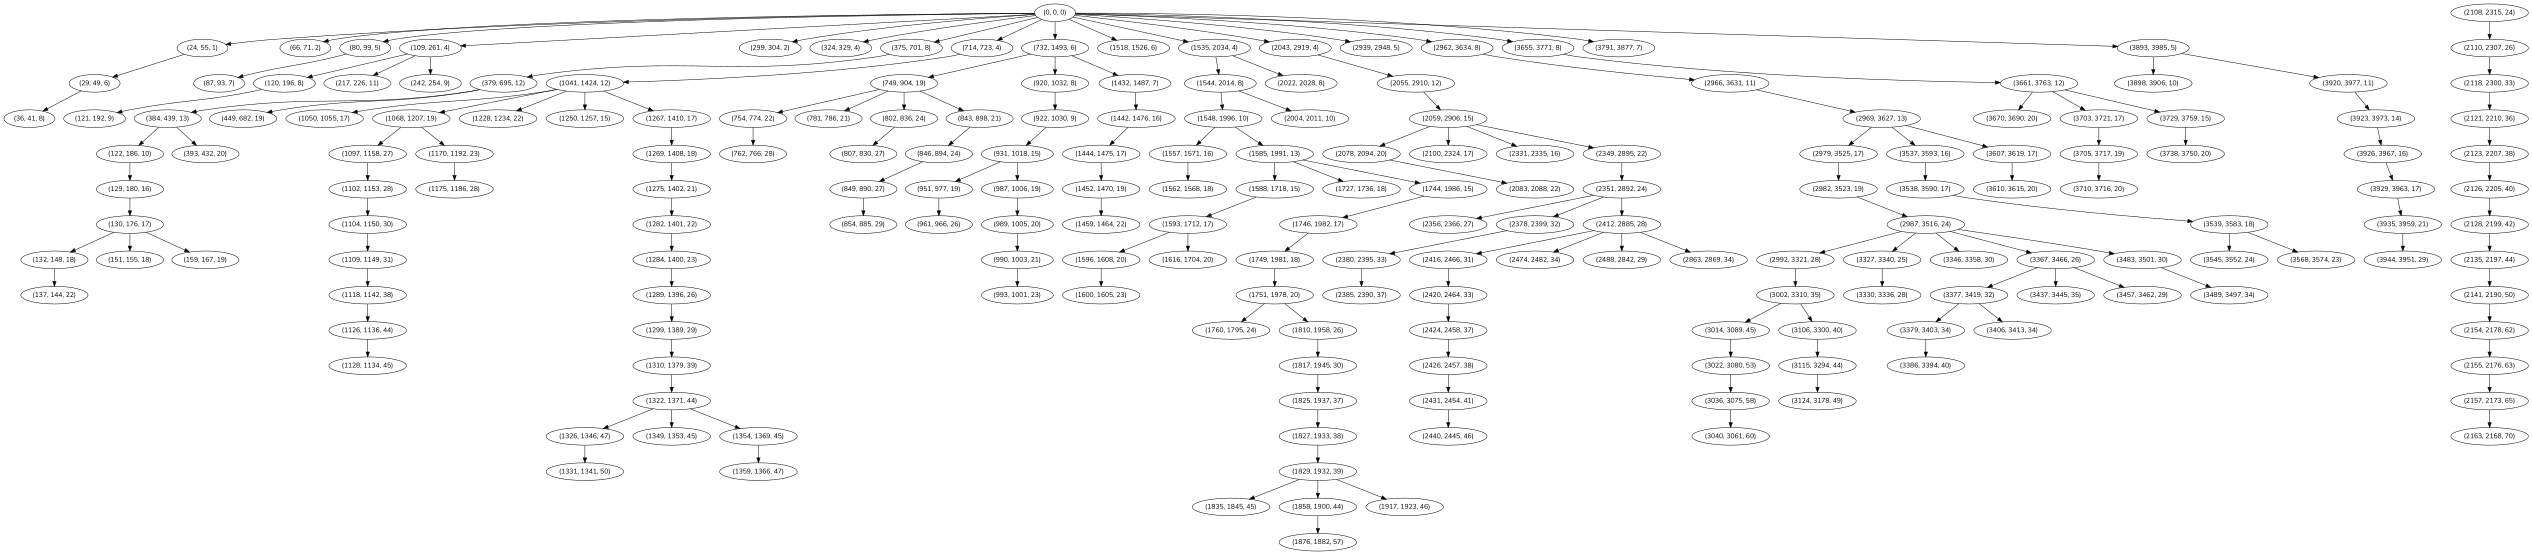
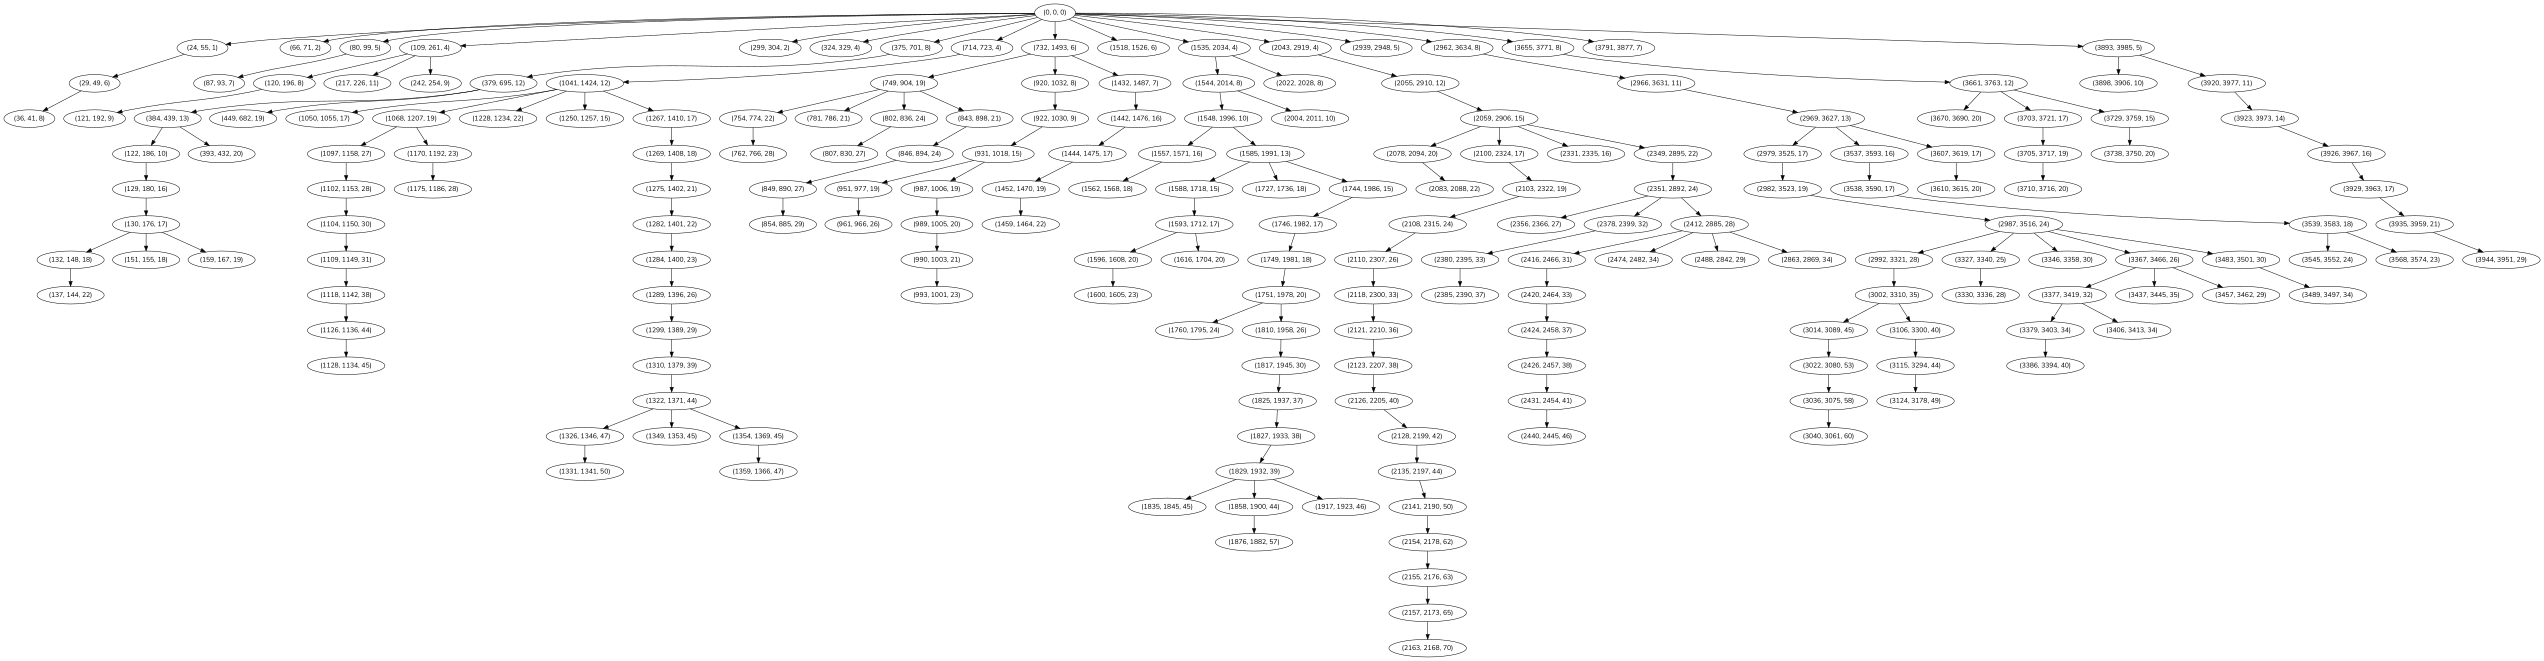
node "(2103, 2322, 19)": added
